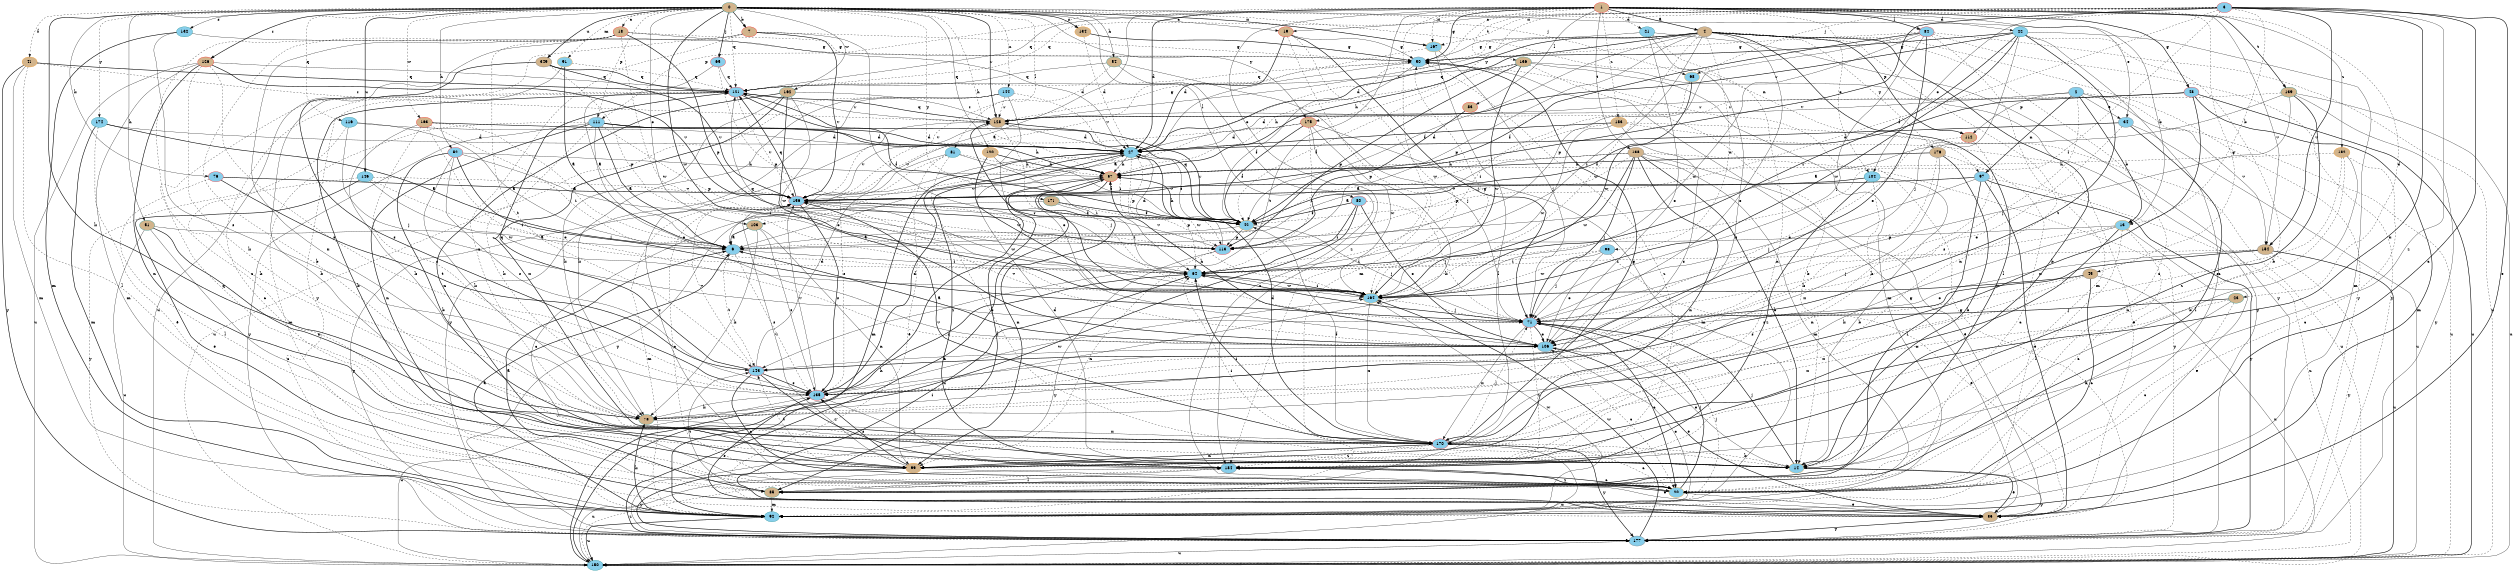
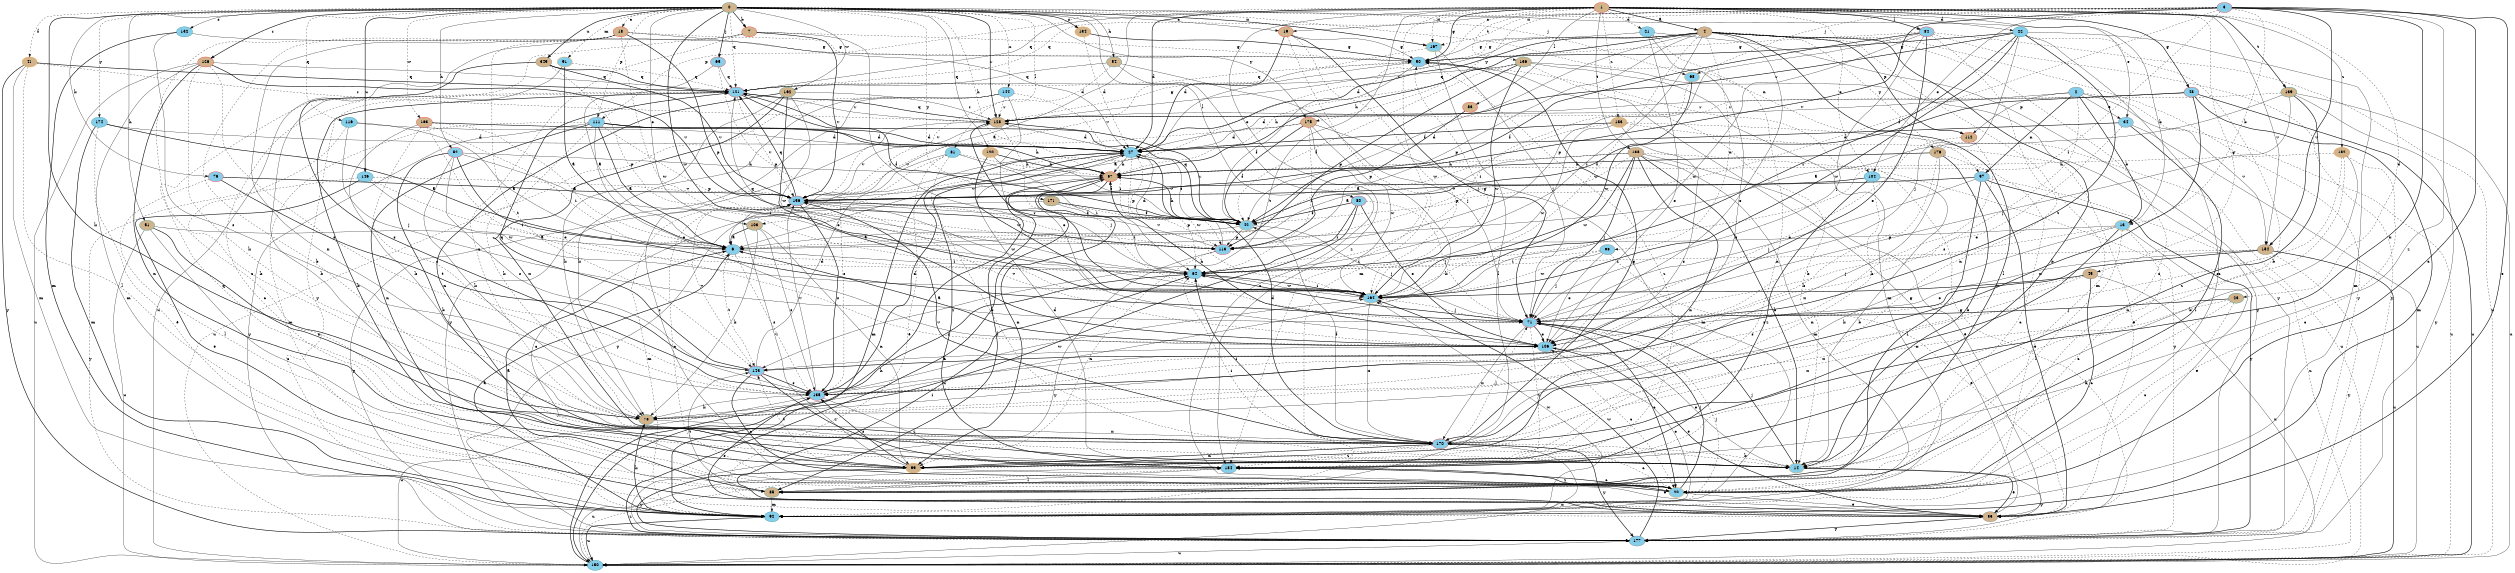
edge "23" -> "14": style solid -> dashed
